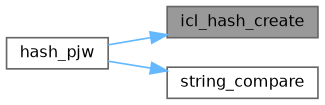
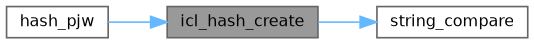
edge "hash_pjw" -> "string_compare": now "icl_hash_create" -> "string_compare"
